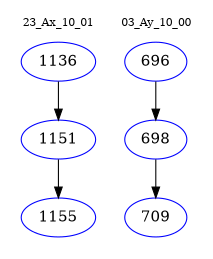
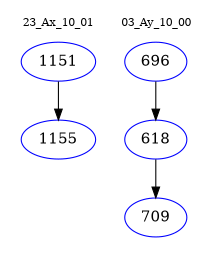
node "1136": removed
node "698": label "698" -> "618"
